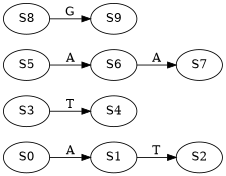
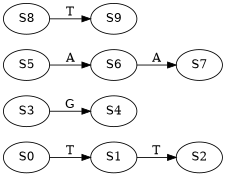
edge "S8" -> "S9": label "G" -> "T"
edge "S3" -> "S4": label "T" -> "G"
edge "S0" -> "S1": label "A" -> "T"
